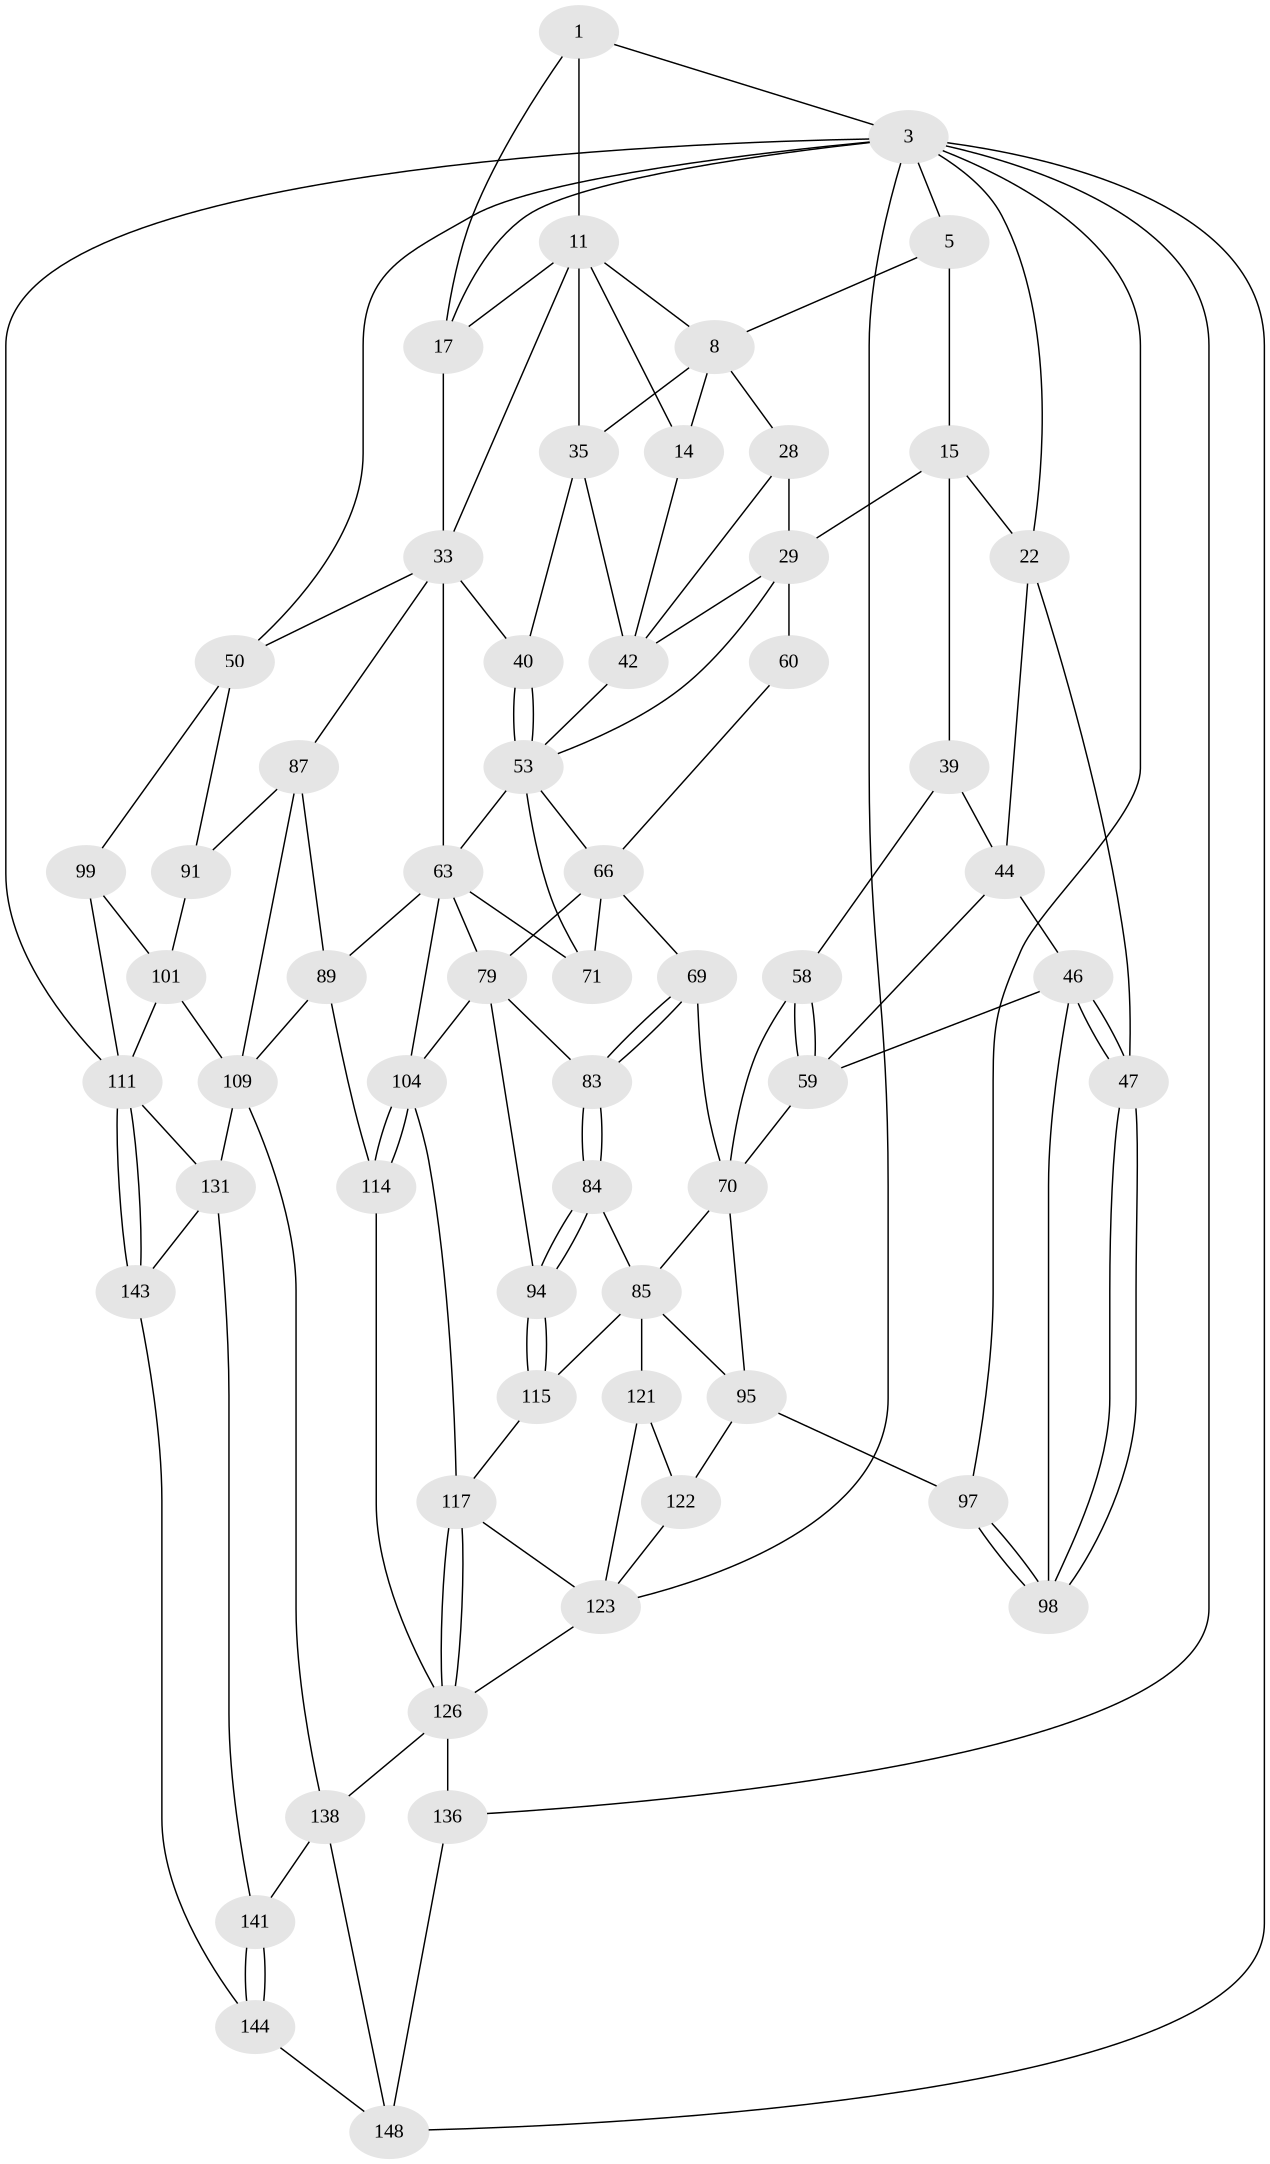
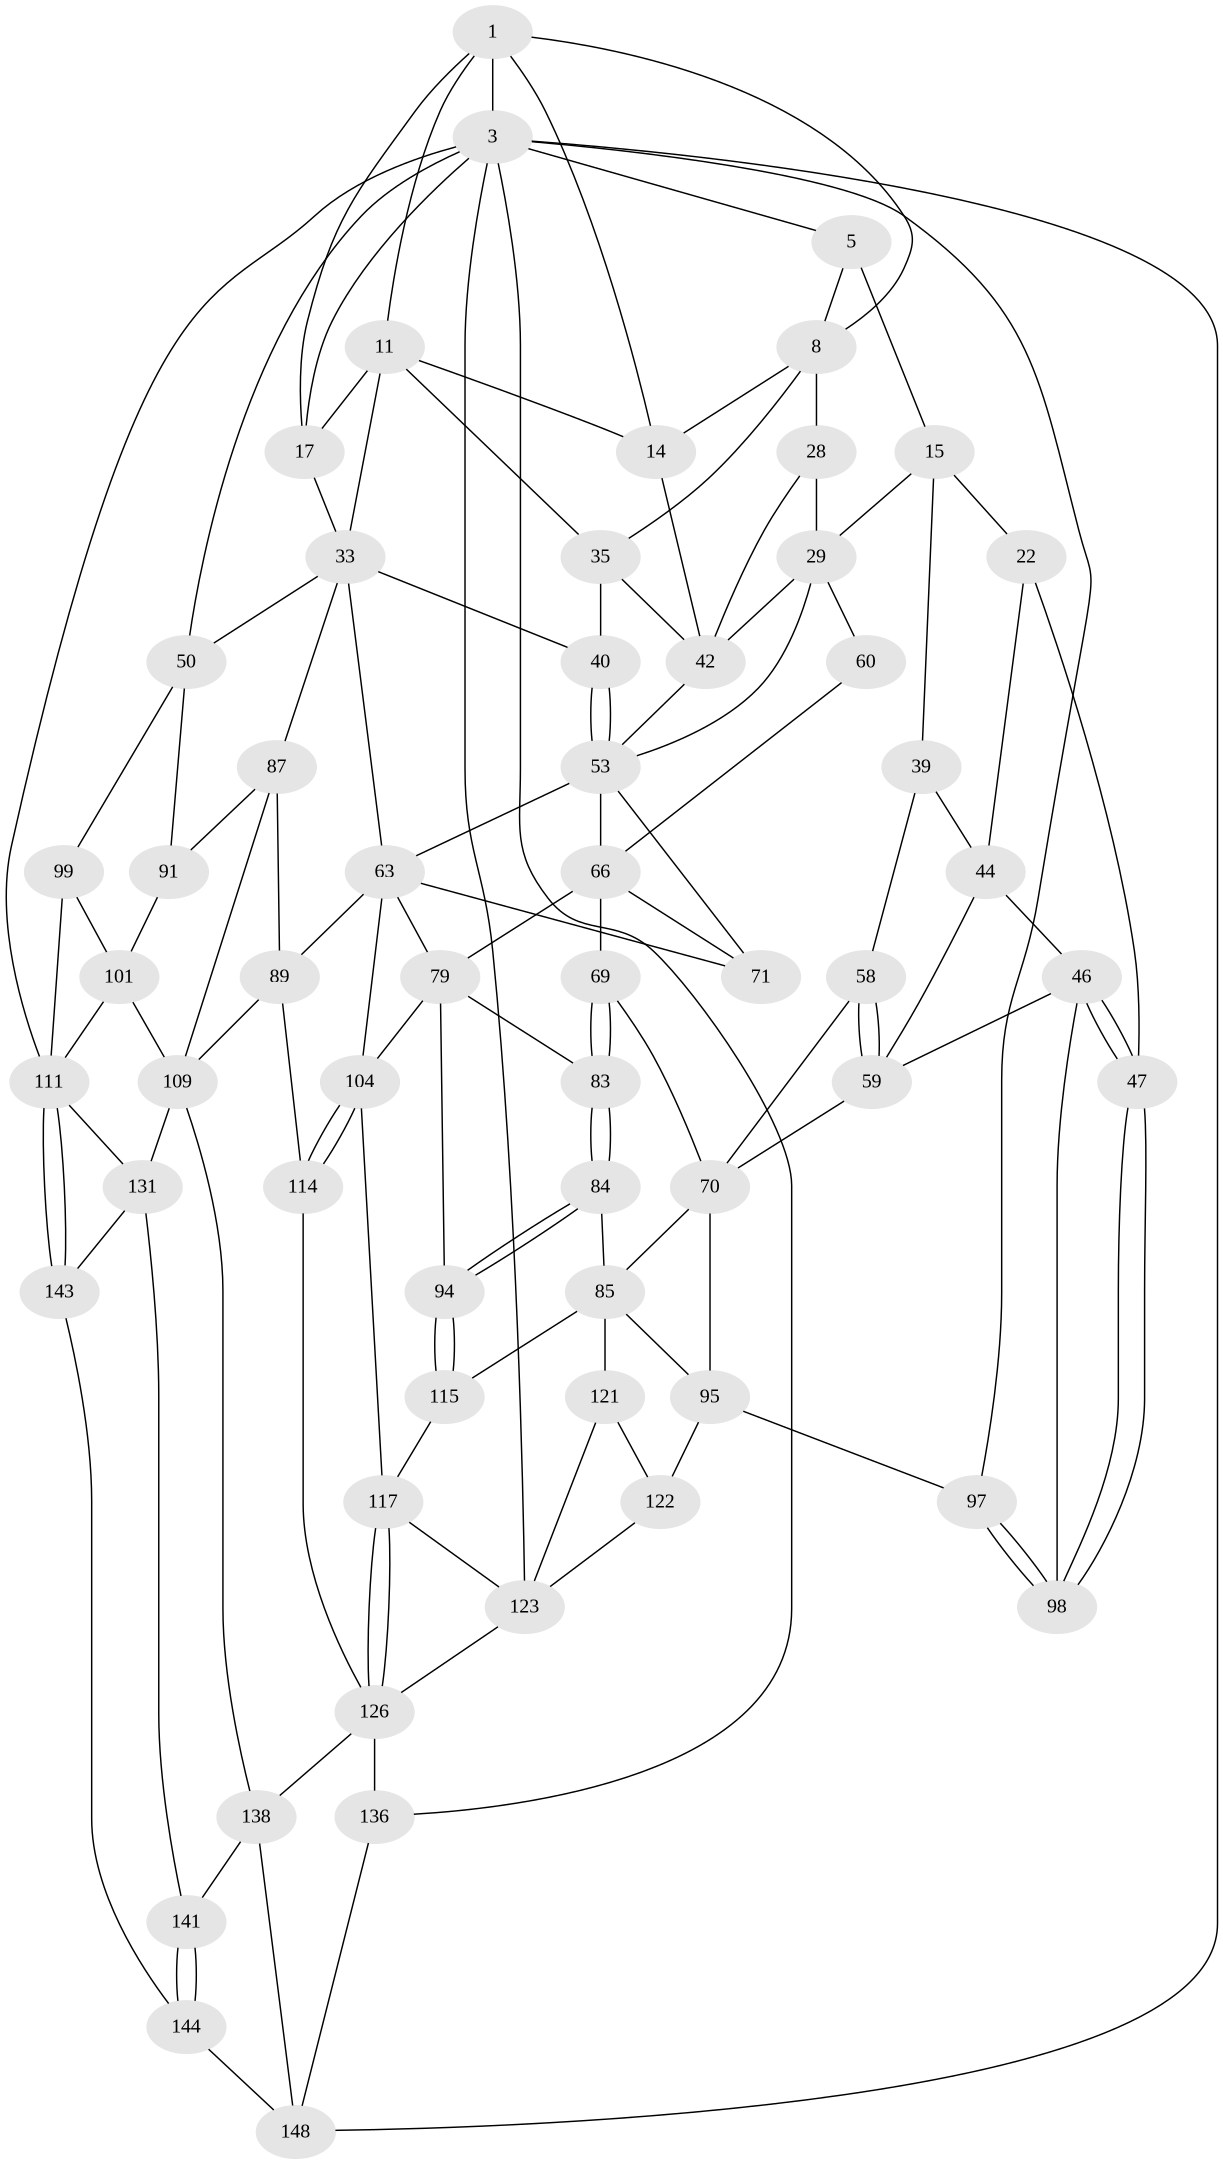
edge "1" -- "14": added
edge "11" -- "8": now "1" -- "8"
edge "3" -- "22": removed
